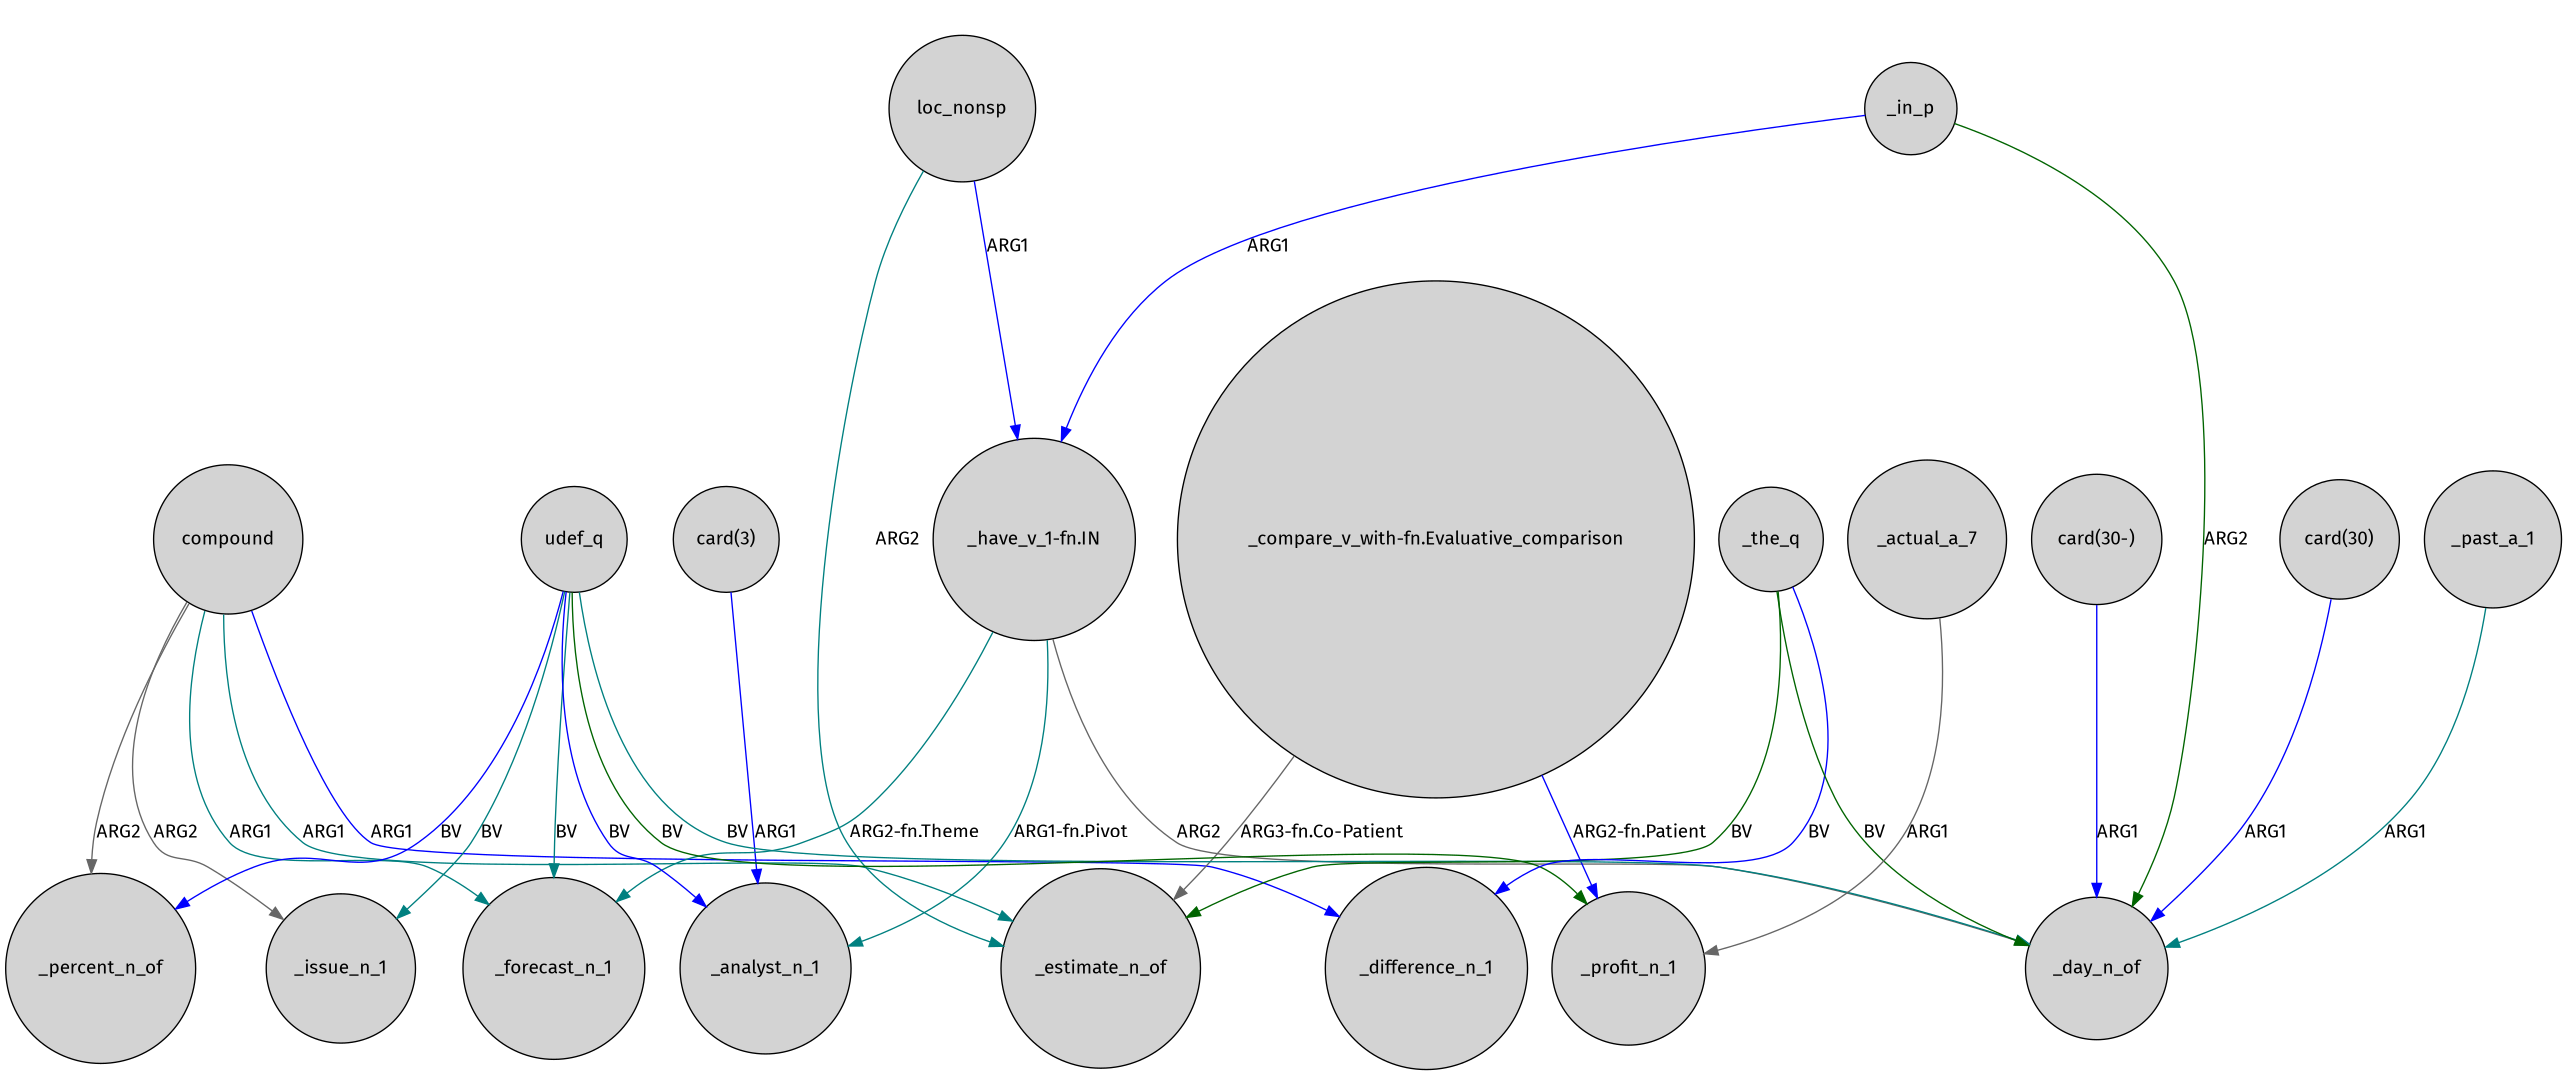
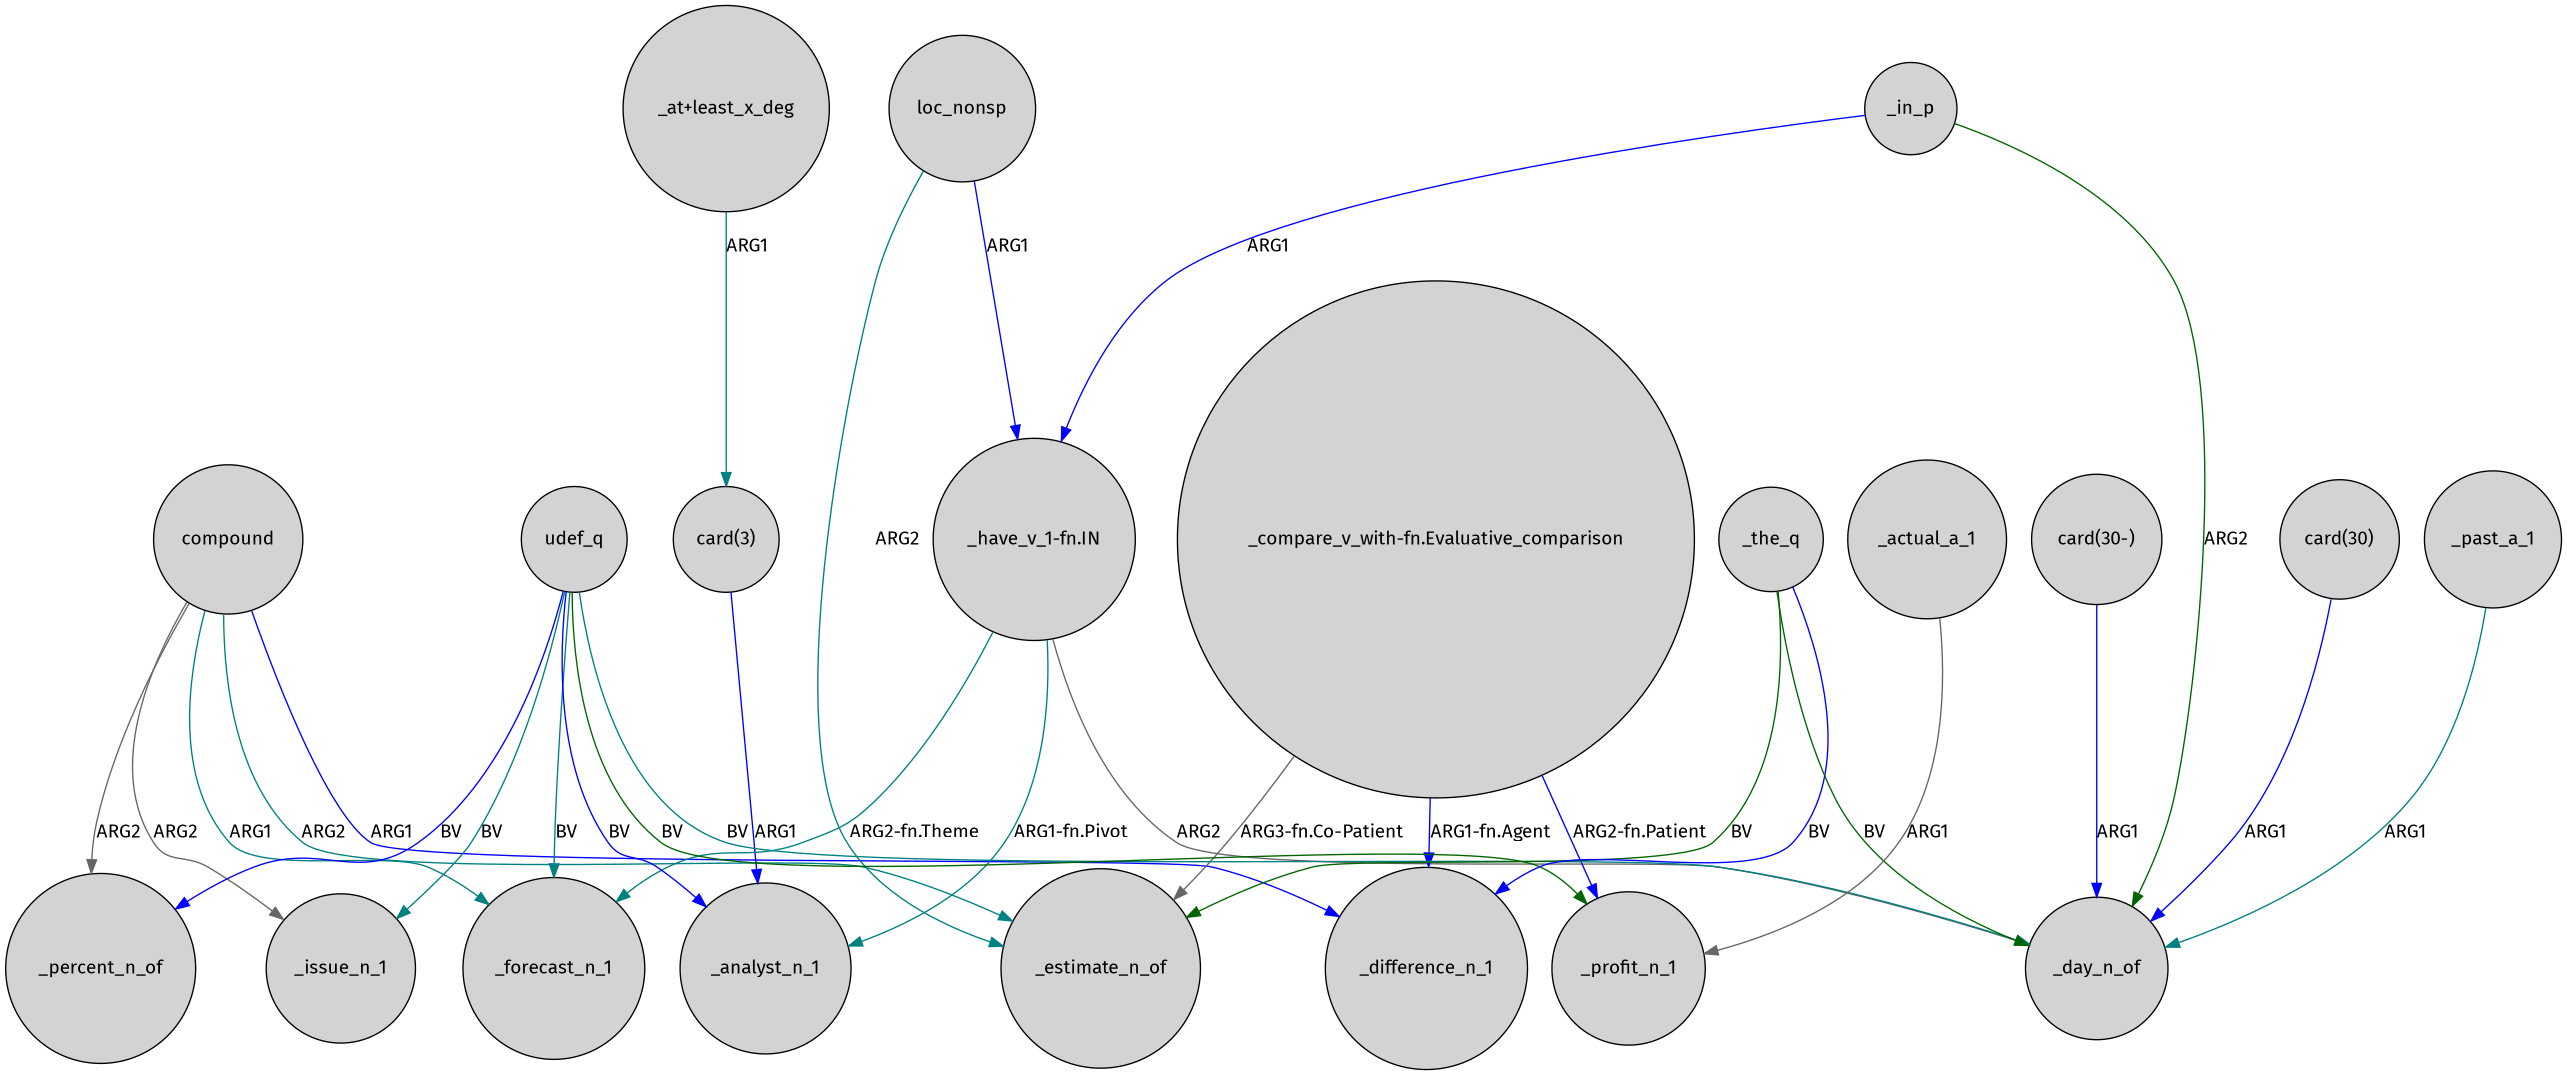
node "_at+least_x_deg": added
node "_actual_a_7": label "_actual_a_7" -> "_actual_a_1"
edge "_compare_v_with-fn.Evaluative_comparison" -> "_difference_n_1": added, label "ARG1-fn.Agent"
edge "compound" -> "_estimate_n_of": label "ARG1" -> "ARG2"
